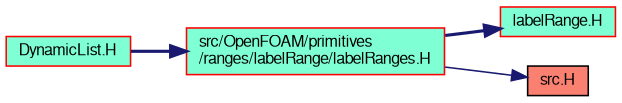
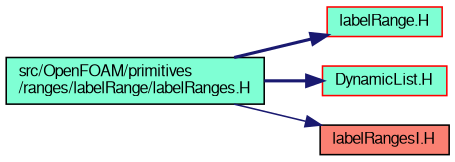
edge "DynamicList.H" -> "src/OpenFOAM/primitives /ranges/labelRange/labelRanges.H": reversed
node "src/OpenFOAM/primitives /ranges/labelRange/labelRanges.H": color red -> black
node "src.H": label "src.H" -> "labelRangesI.H"
